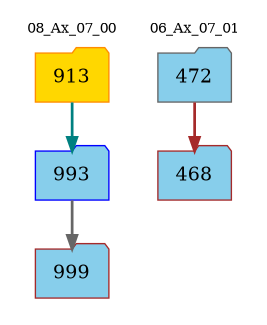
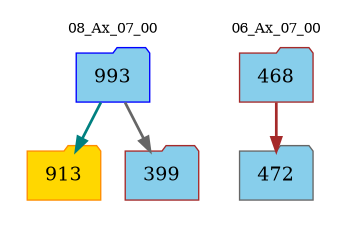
cluster "06_Ax_07_01": label "06_Ax_07_01" -> "06_Ax_07_00"
edge "913" -> "993": reversed
edge "472" -> "468": reversed
node "999": label "999" -> "399"
